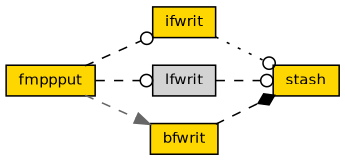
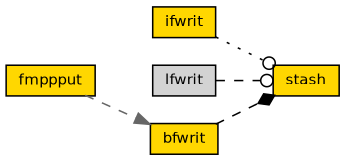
edge "fmppput" -> "ifwrit": removed
edge "fmppput" -> "lfwrit": removed
